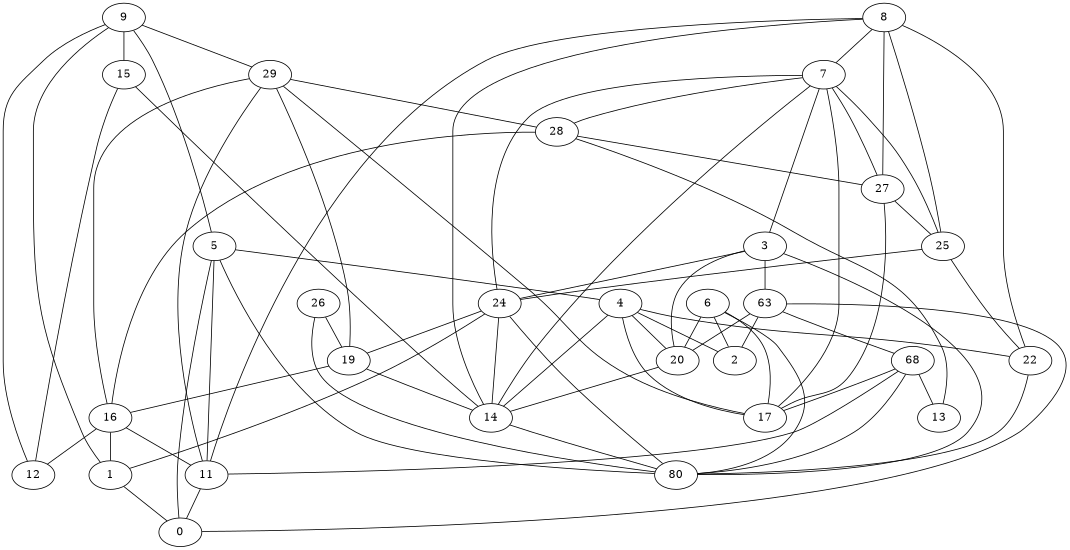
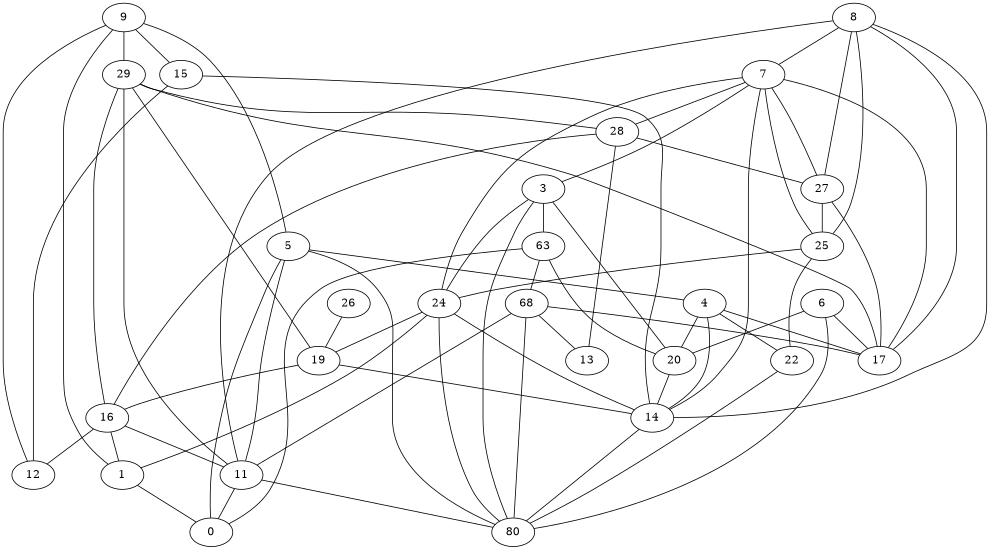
edge "8" -- "22": now "8" -- "17"
node "2": removed
edge "26" -- "80": now "11" -- "80"
